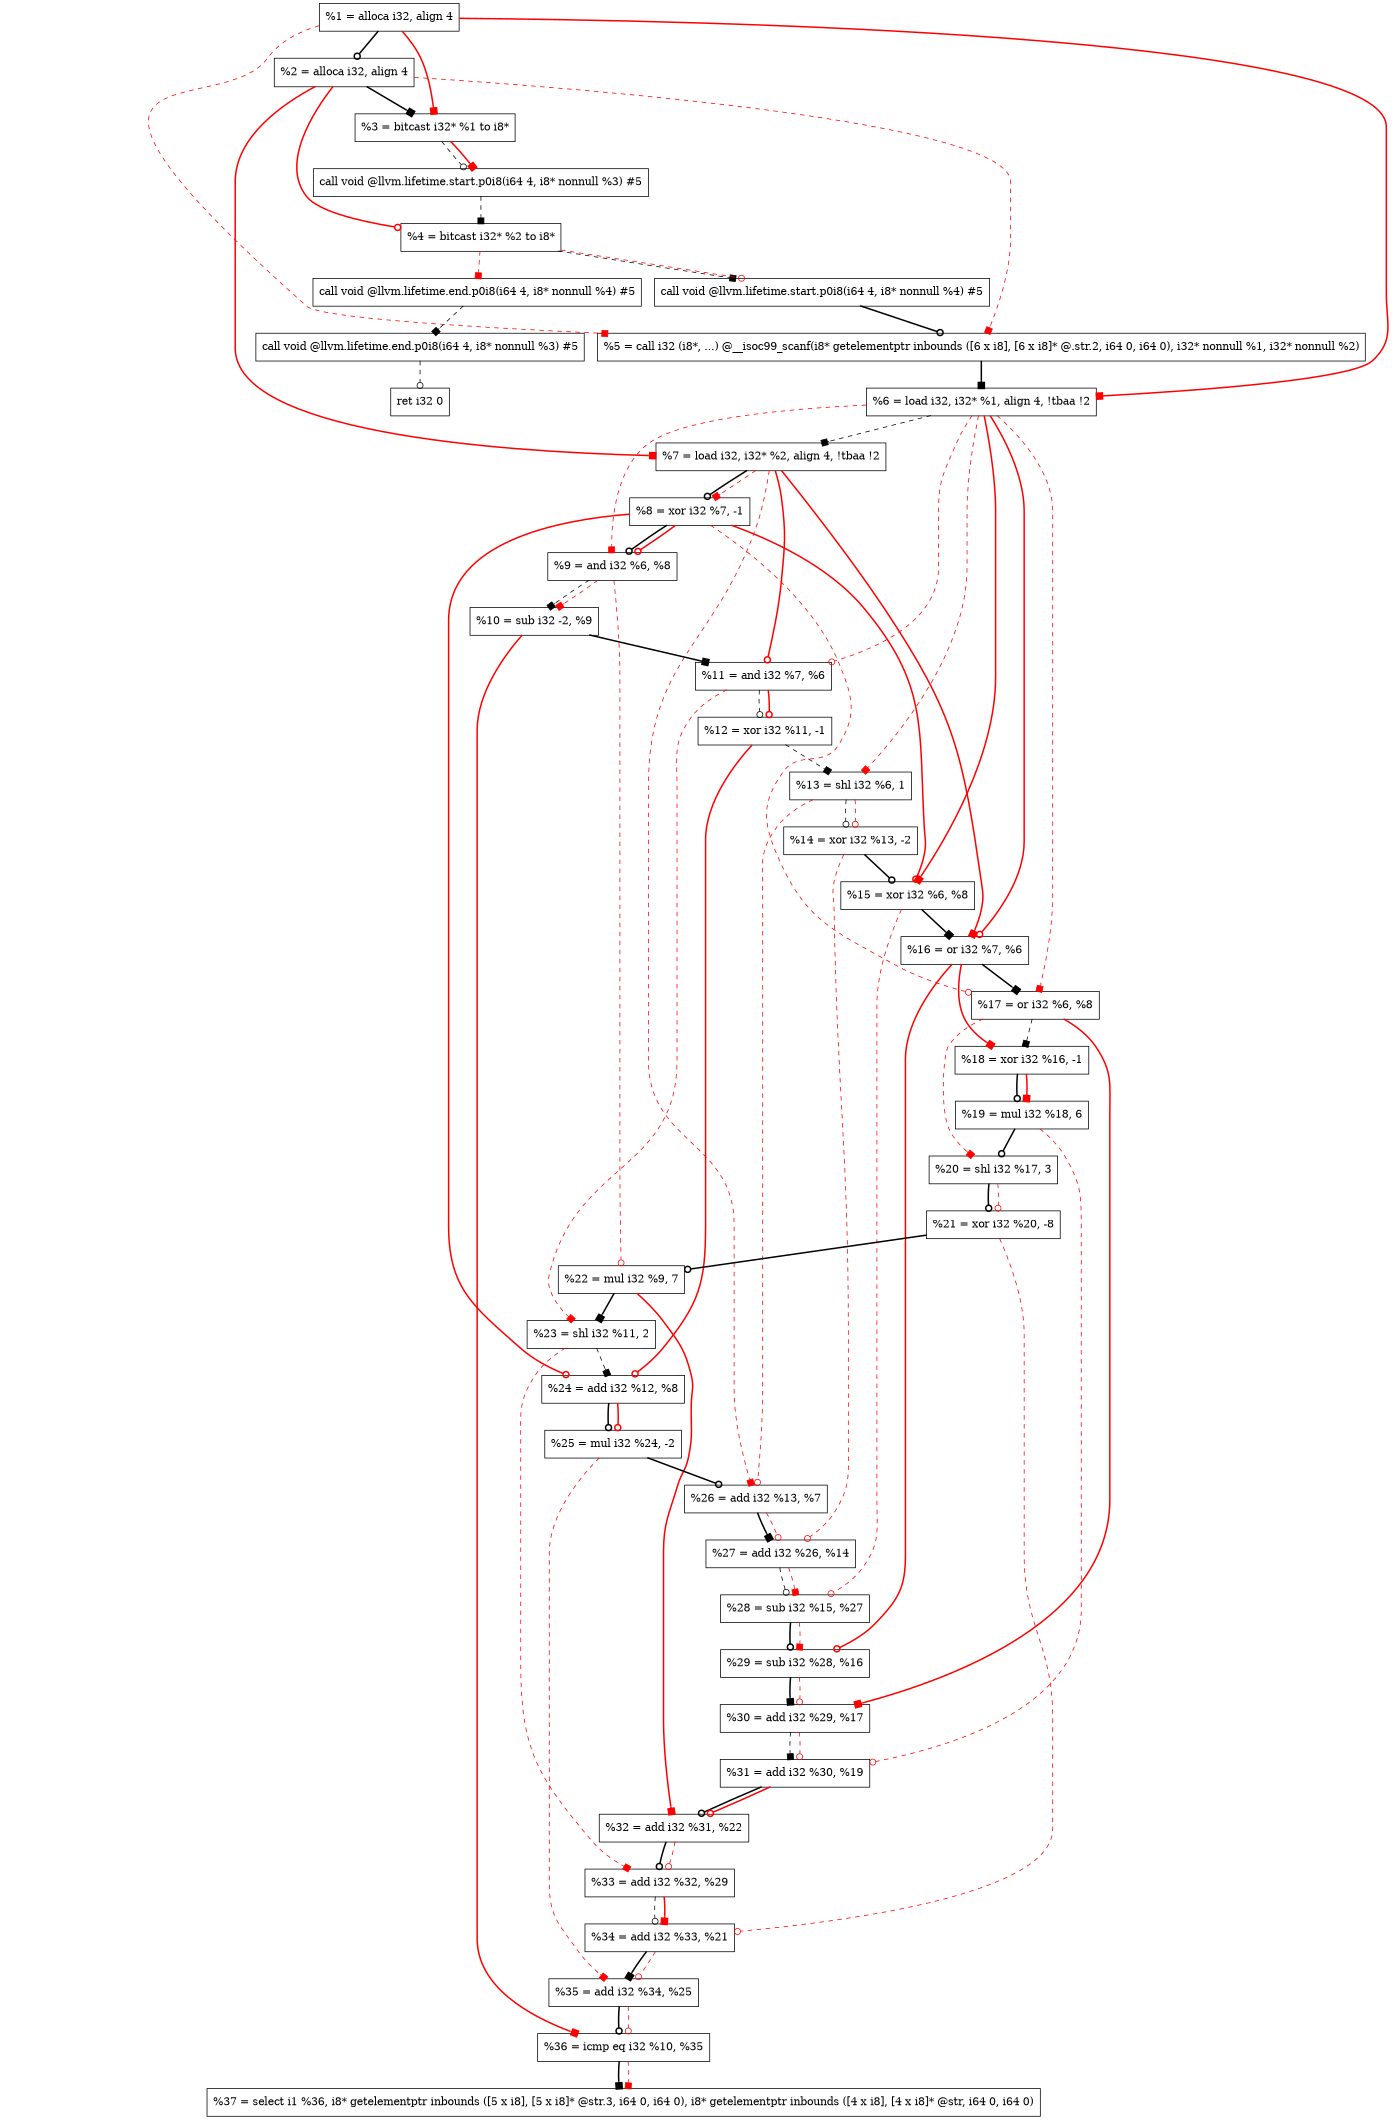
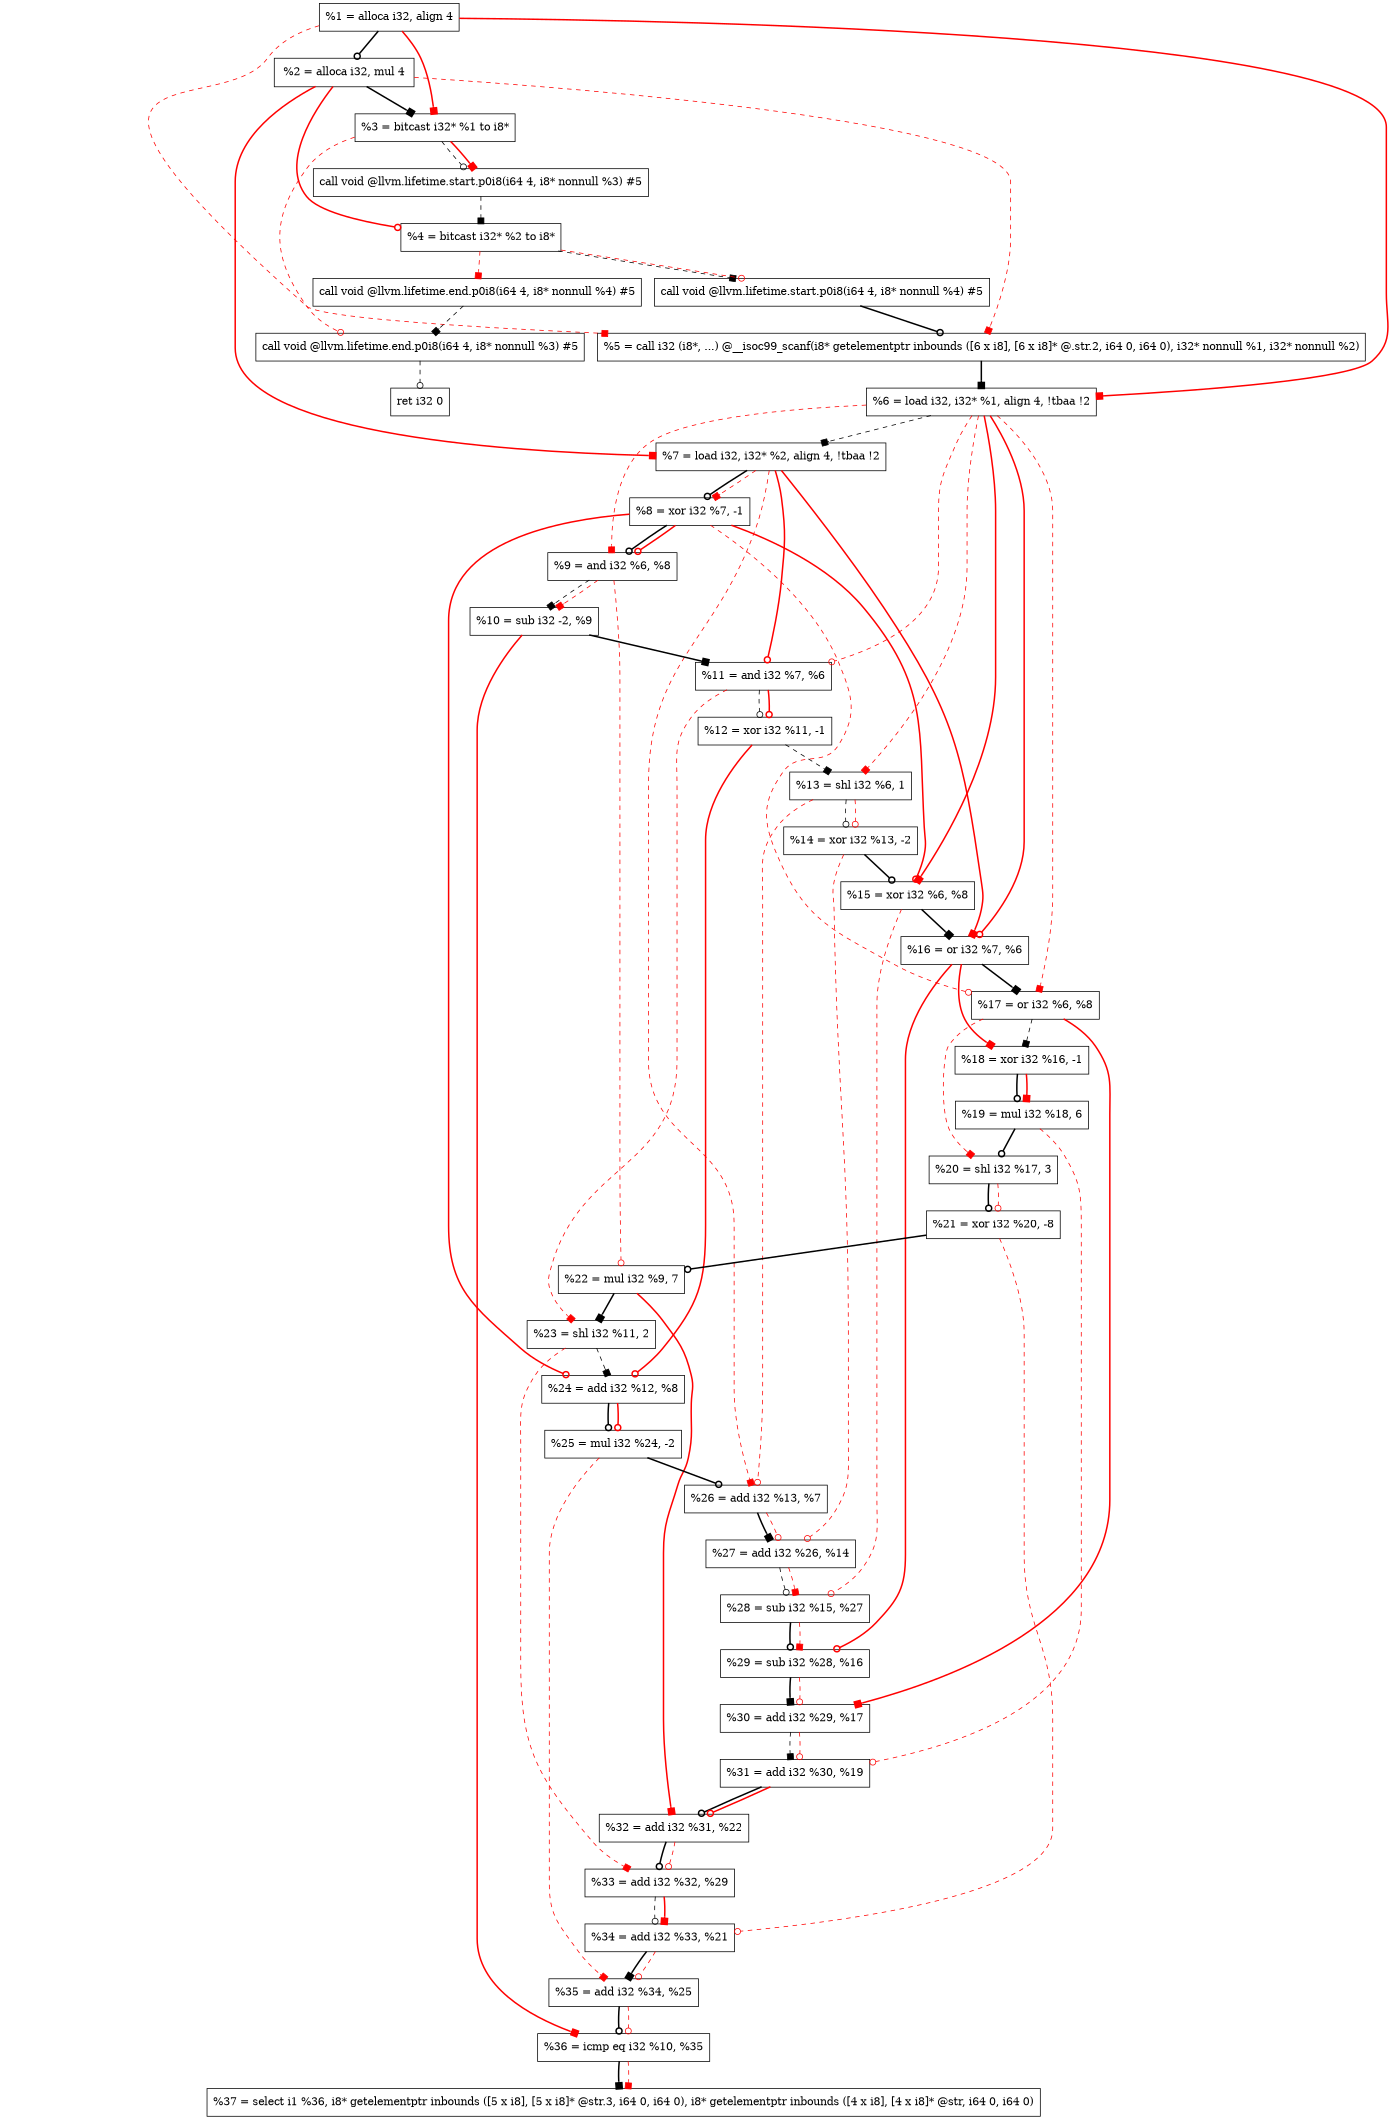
node "%2 = alloca i32, align 4": label "%2 = alloca i32, align 4" -> "%2 = alloca i32, mul 4"
edge "%3 = bitcast i32* %1 to i8*" -> "call void @llvm.lifetime.end.p0i8(i64 4, i8* nonnull %3) #5": added
